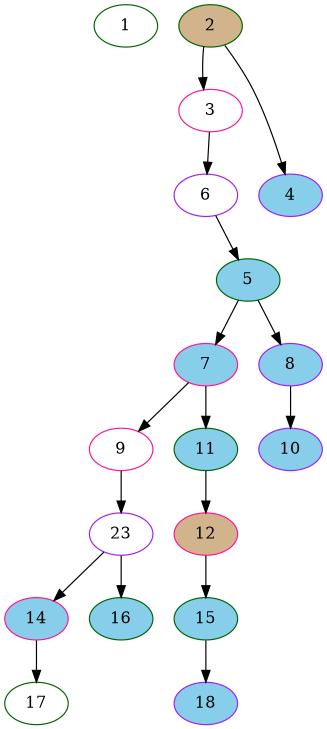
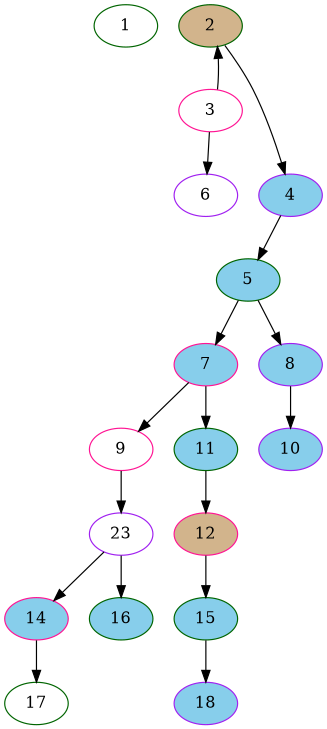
edge "2" -> "3": reversed
edge "6" -> "5": now "4" -> "5"
